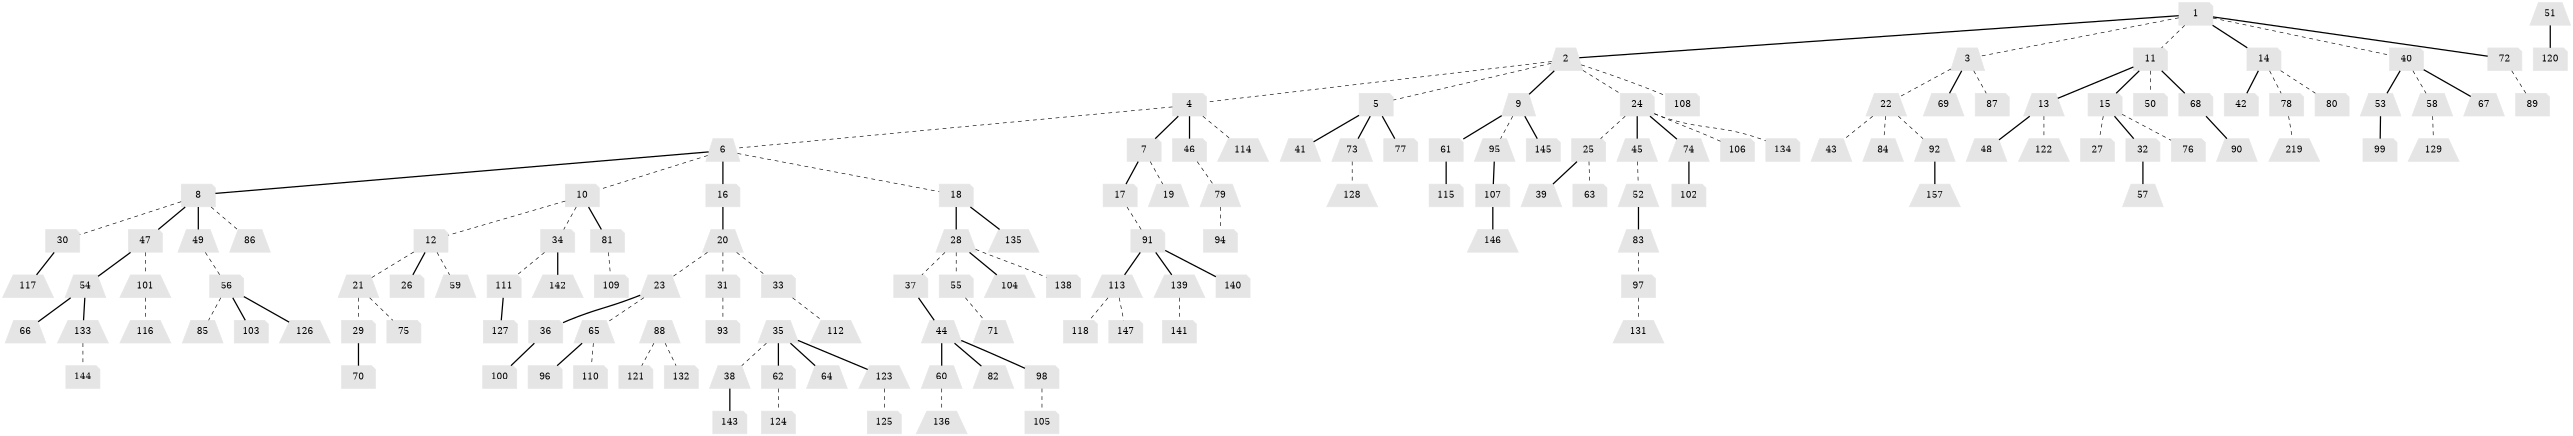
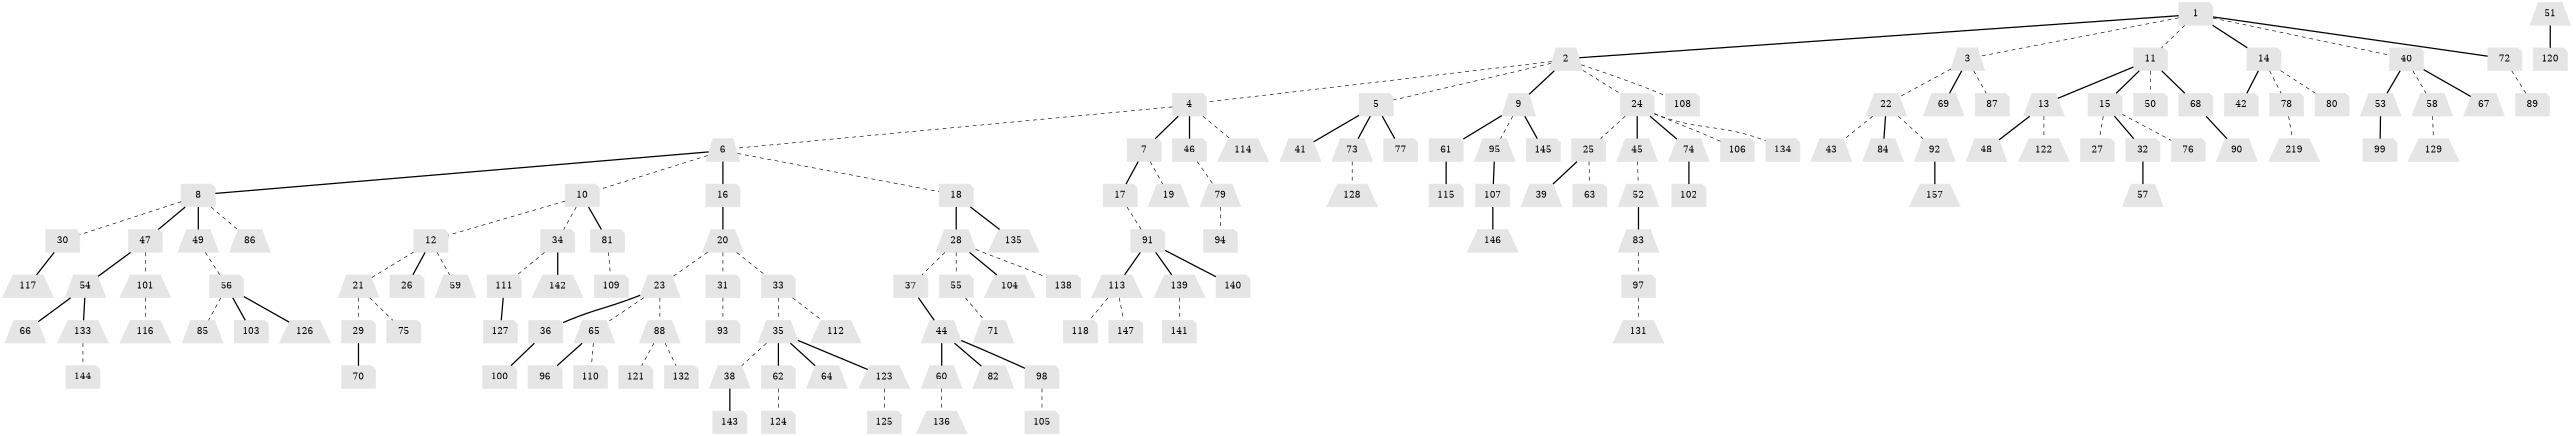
edge "22" -- "84": style dashed -> bold
edge "23" -- "88": added
edge "33" -- "35": added
